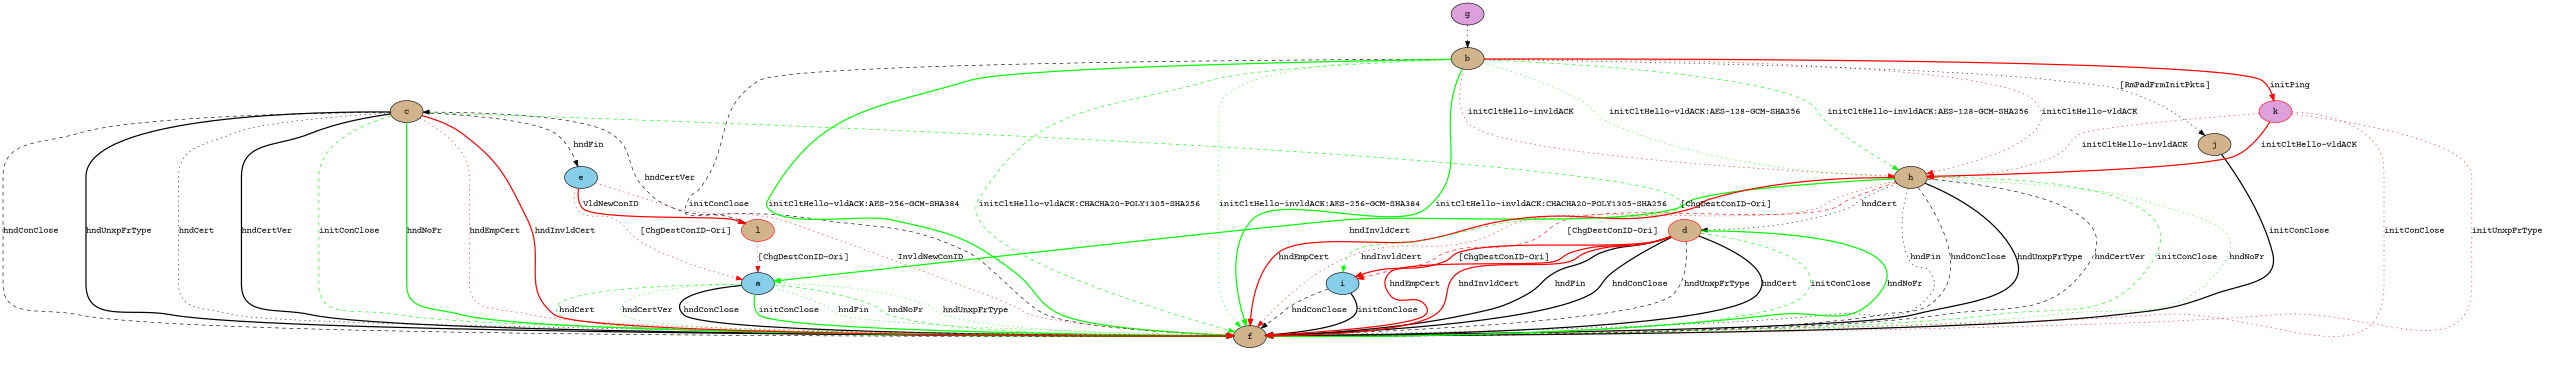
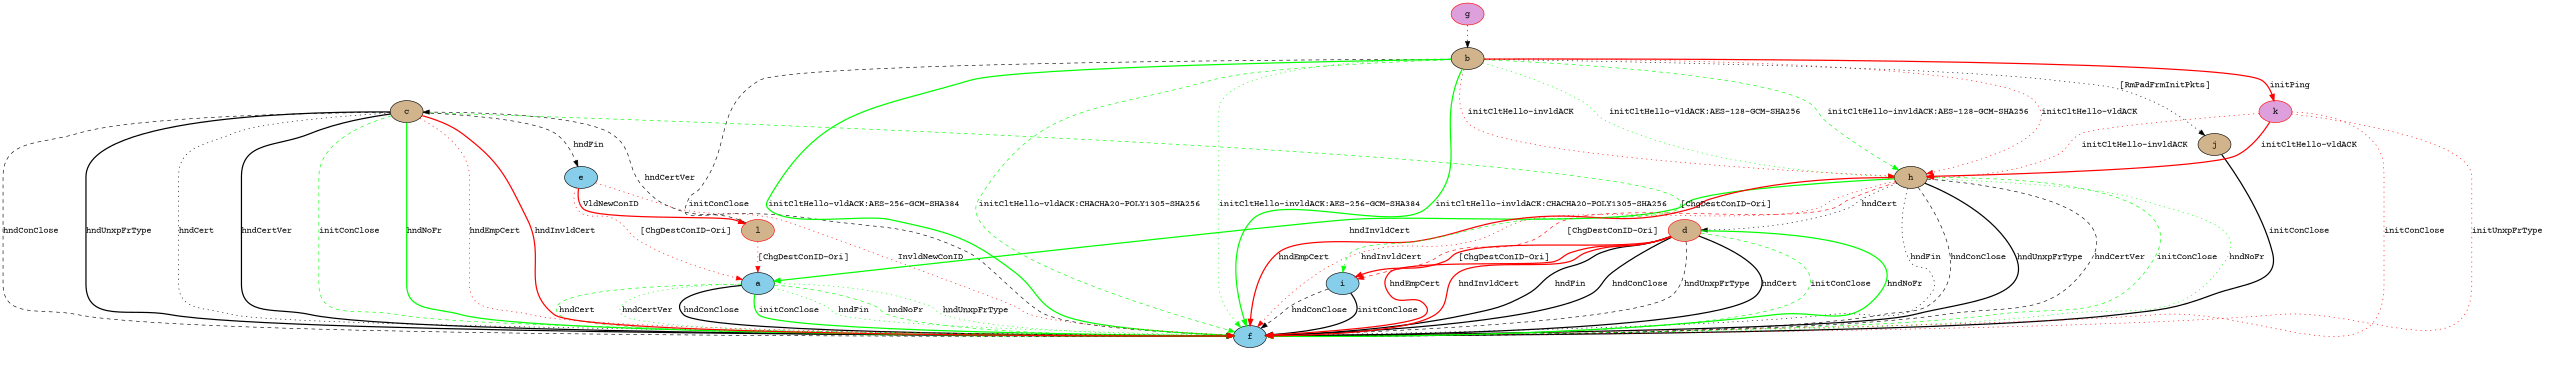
node "g": color black -> red
node "f": fillcolor tan -> skyblue
